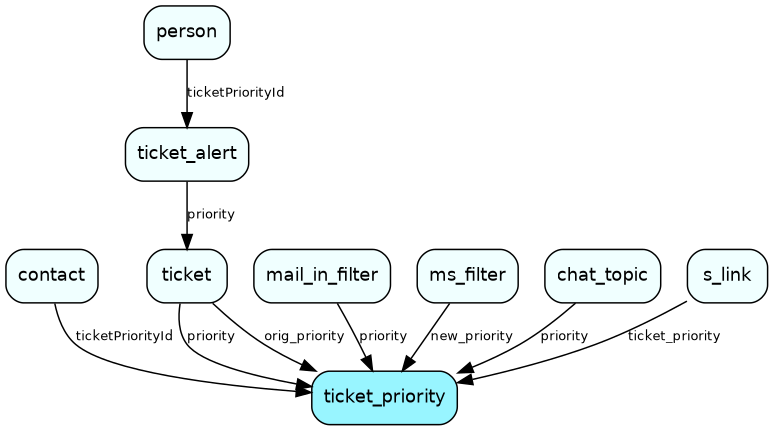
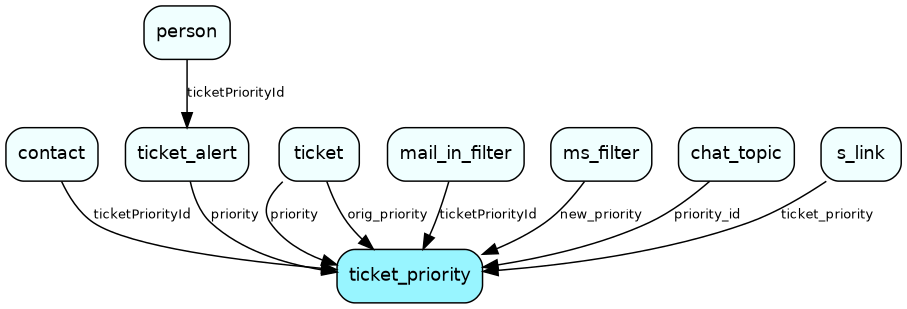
edge "ticket_alert" -> "ticket": now "ticket_alert" -> "ticket_priority"
edge "mail_in_filter" -> "ticket_priority": label "priority" -> "ticketPriorityId"
edge "chat_topic" -> "ticket_priority": label "priority" -> "priority_id"
